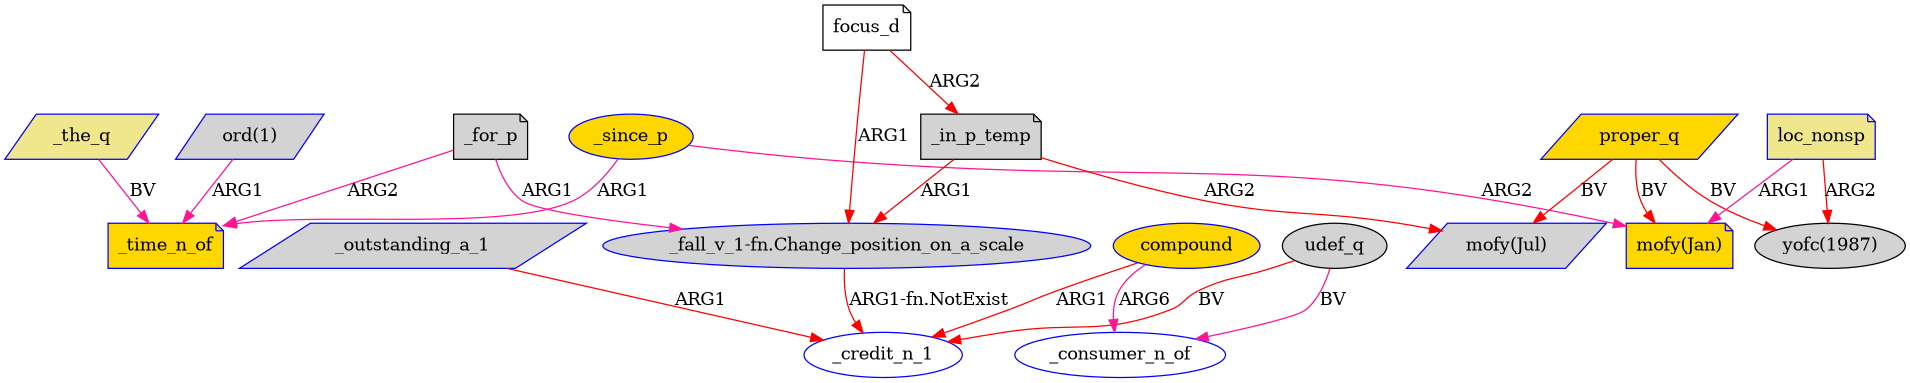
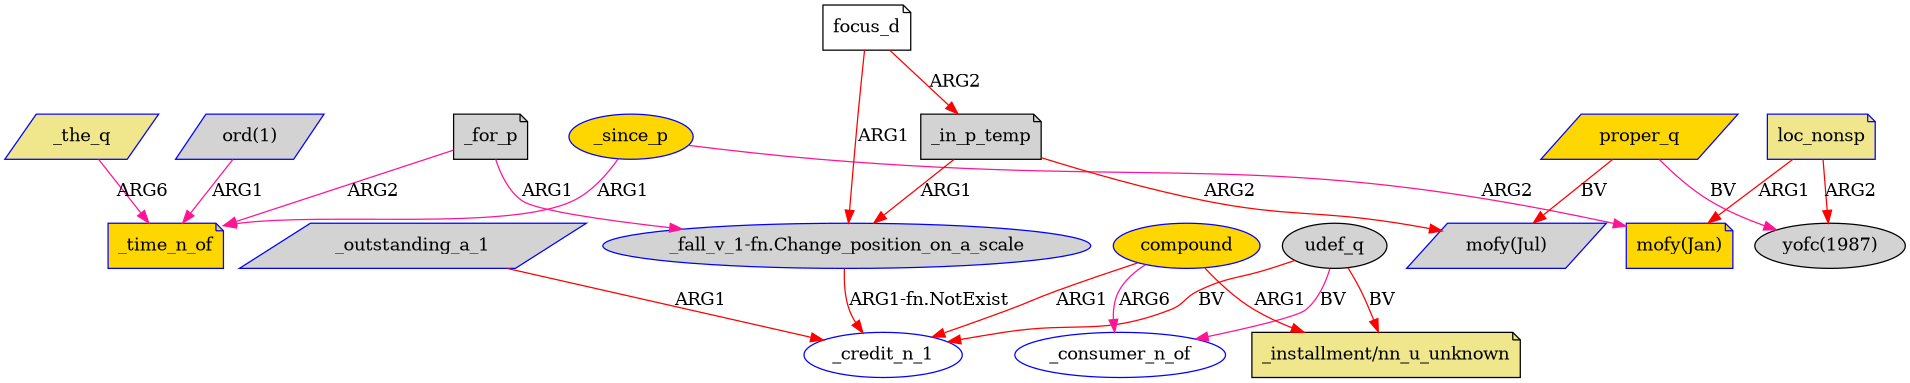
edge "proper_q" -> "mofy(Jan)": removed, label "BV"
edge "loc_nonsp" -> "mofy(Jan)": color deeppink -> red
edge "_the_q" -> "_time_n_of": label "BV" -> "ARG6"
edge "proper_q" -> "yofc(1987)": color red -> deeppink
node "_installment/nn_u_unknown": added
